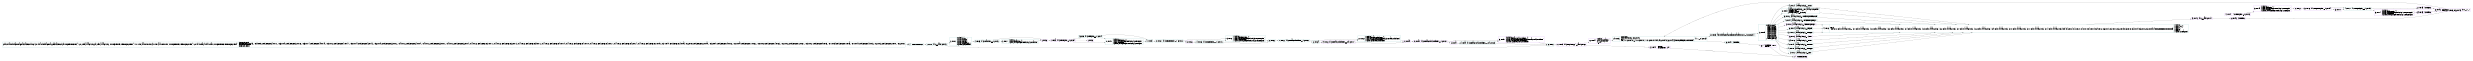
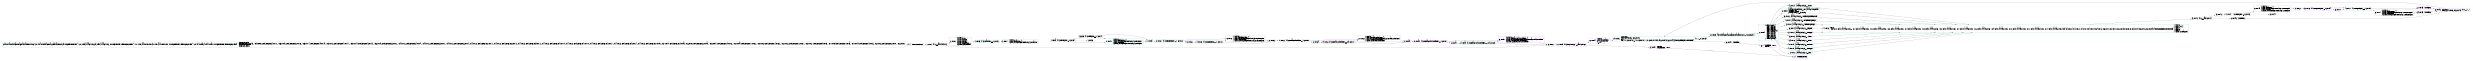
node "46: 0x0145": added
node "48: 0x0149": added
node "31: 0x00ef": text "case 4: goto L54;" -> "case 4: isEmpty L54;"
node "6: 0x0038": removed
node "2: 0x0000": text "if (r8 == false) goto L25" -> "if (r8 == false) binds L25"
node "57: 0x0197": text "get" -> "return"
